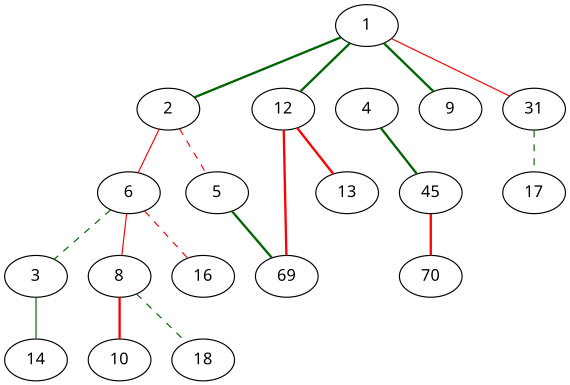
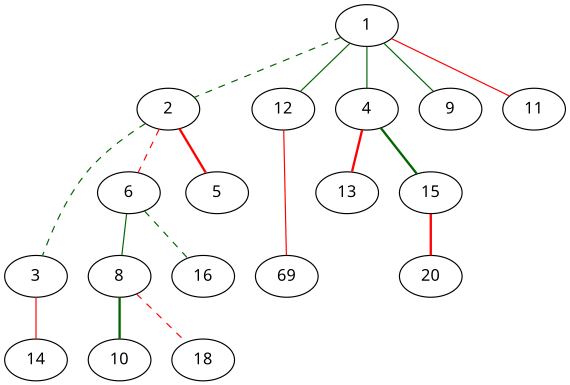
edge "1" -- "2": style bold -> dashed
edge "1" -- "12": style bold -> solid
edge "1" -- "4": added
edge "1" -- "9": style bold -> solid
node "31": label "31" -> "11"
edge "2" -- "6": style solid -> dashed
edge "2" -- "5": style dashed -> bold
edge "12" -- "13": now "4" -- "13"
edge "12" -- "69": style bold -> solid
node "45": label "45" -> "15"
node "17": removed
edge "6" -- "3": now "2" -- "3"
edge "6" -- "8": color red -> darkgreen
edge "6" -- "16": color red -> darkgreen
edge "5" -- "69": removed
node "70": label "70" -> "20"
edge "3" -- "14": color darkgreen -> red
edge "8" -- "10": color red -> darkgreen
edge "8" -- "18": color darkgreen -> red
